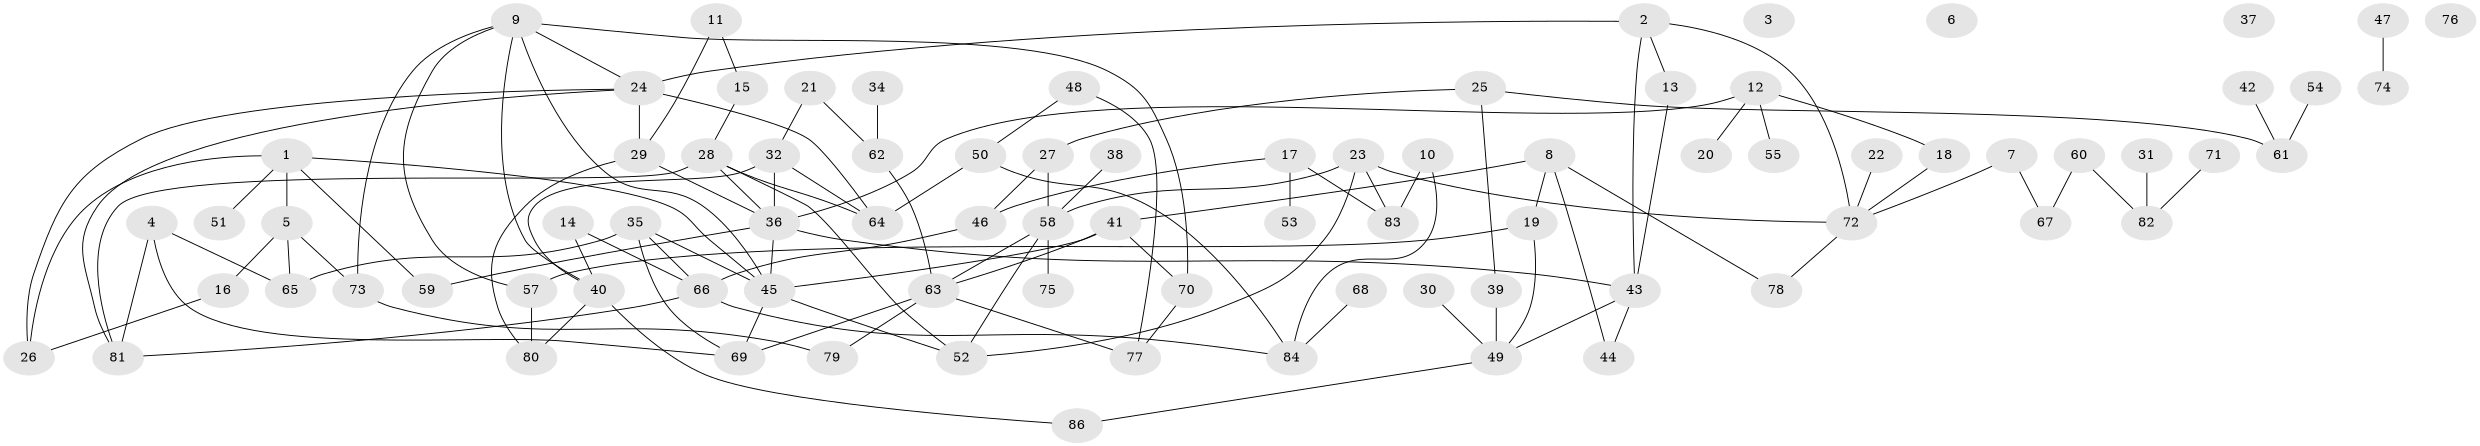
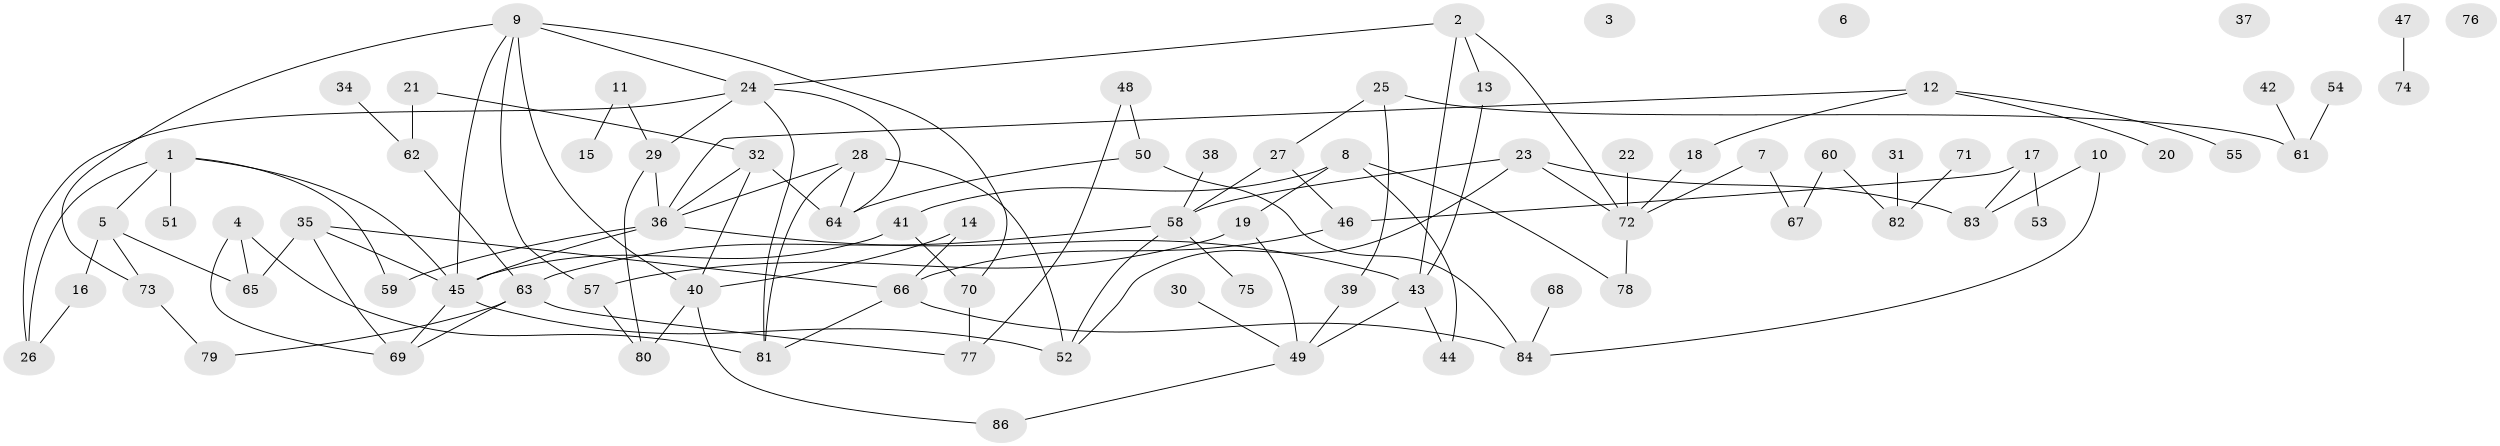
edge "15" -- "28": removed
edge "41" -- "63": removed
